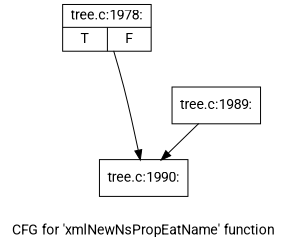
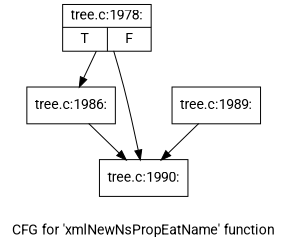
node "tree.c:1986:": added
